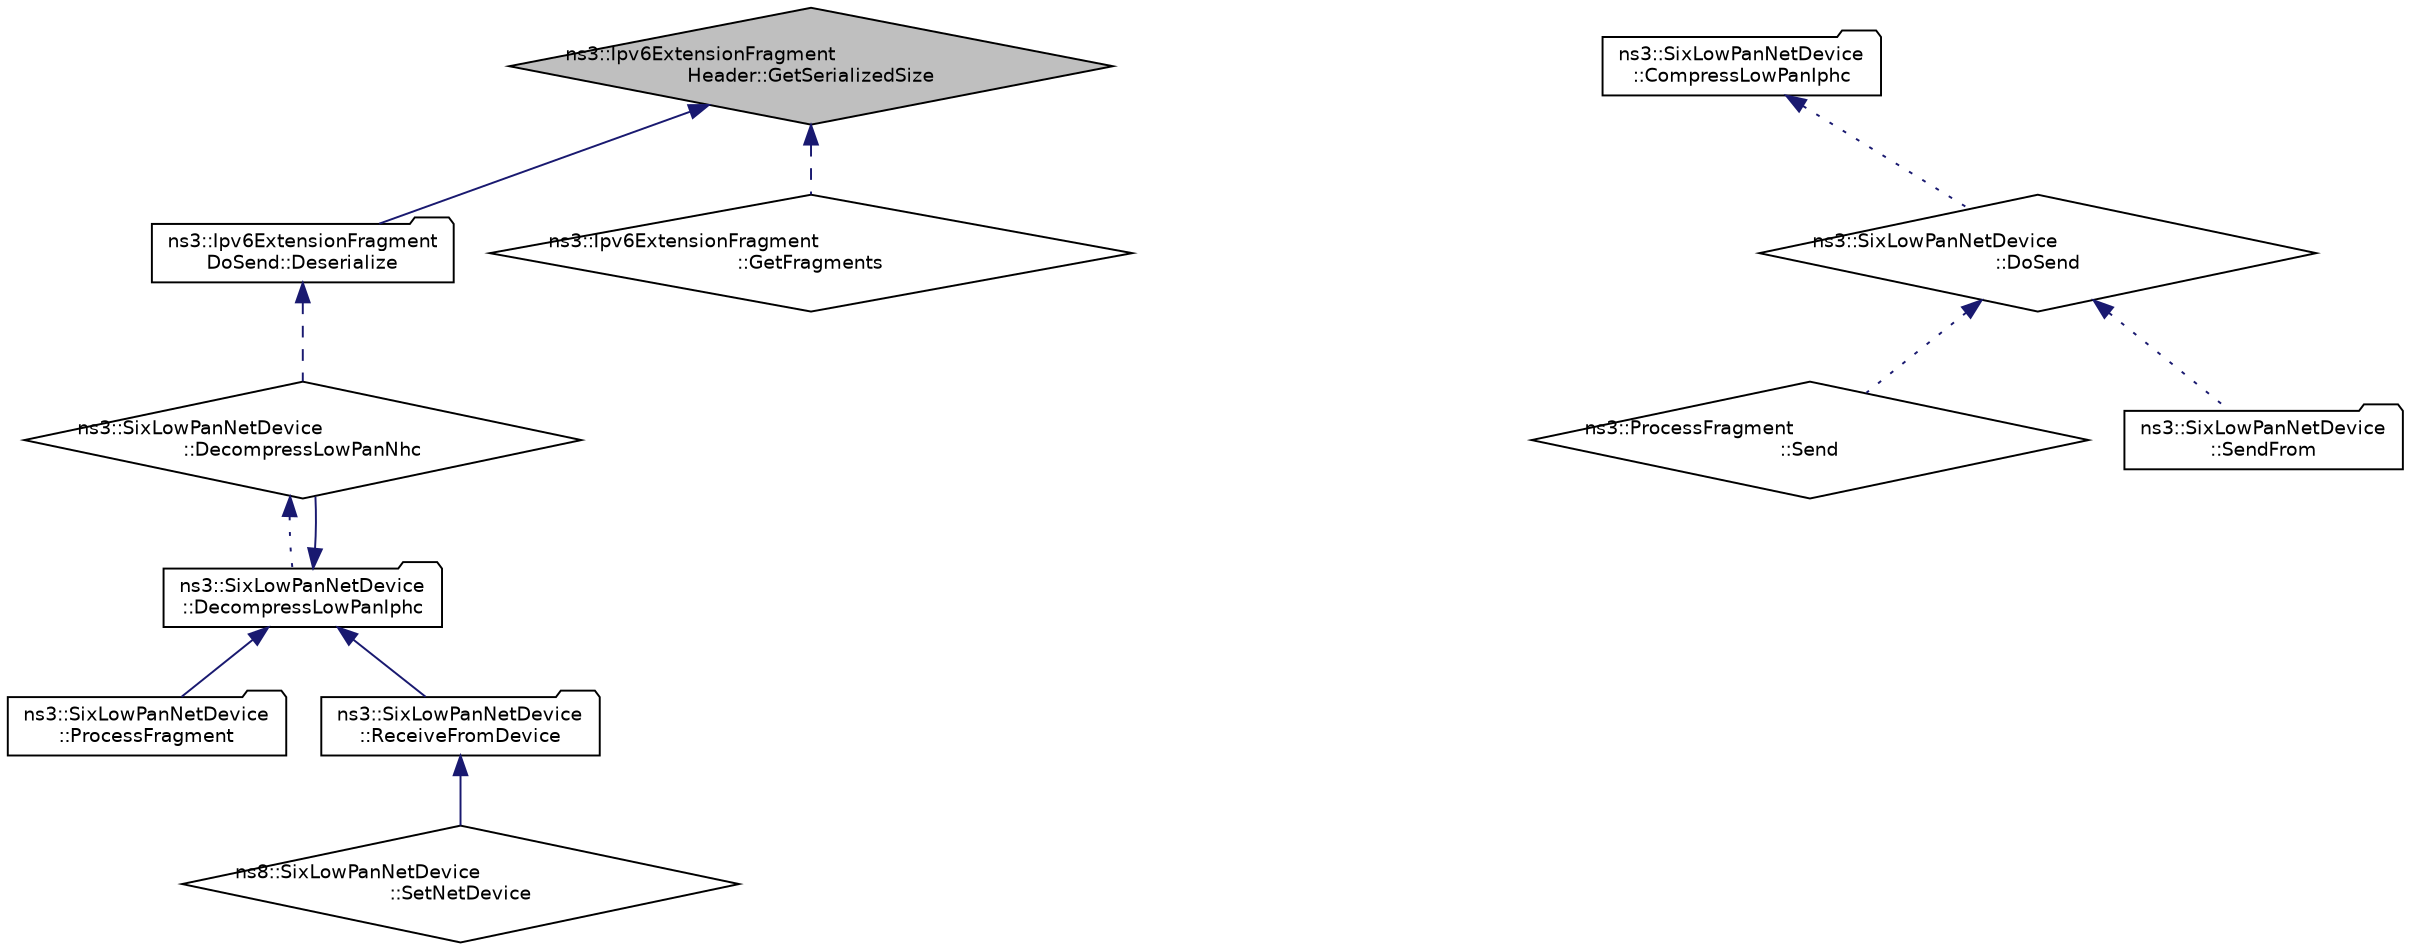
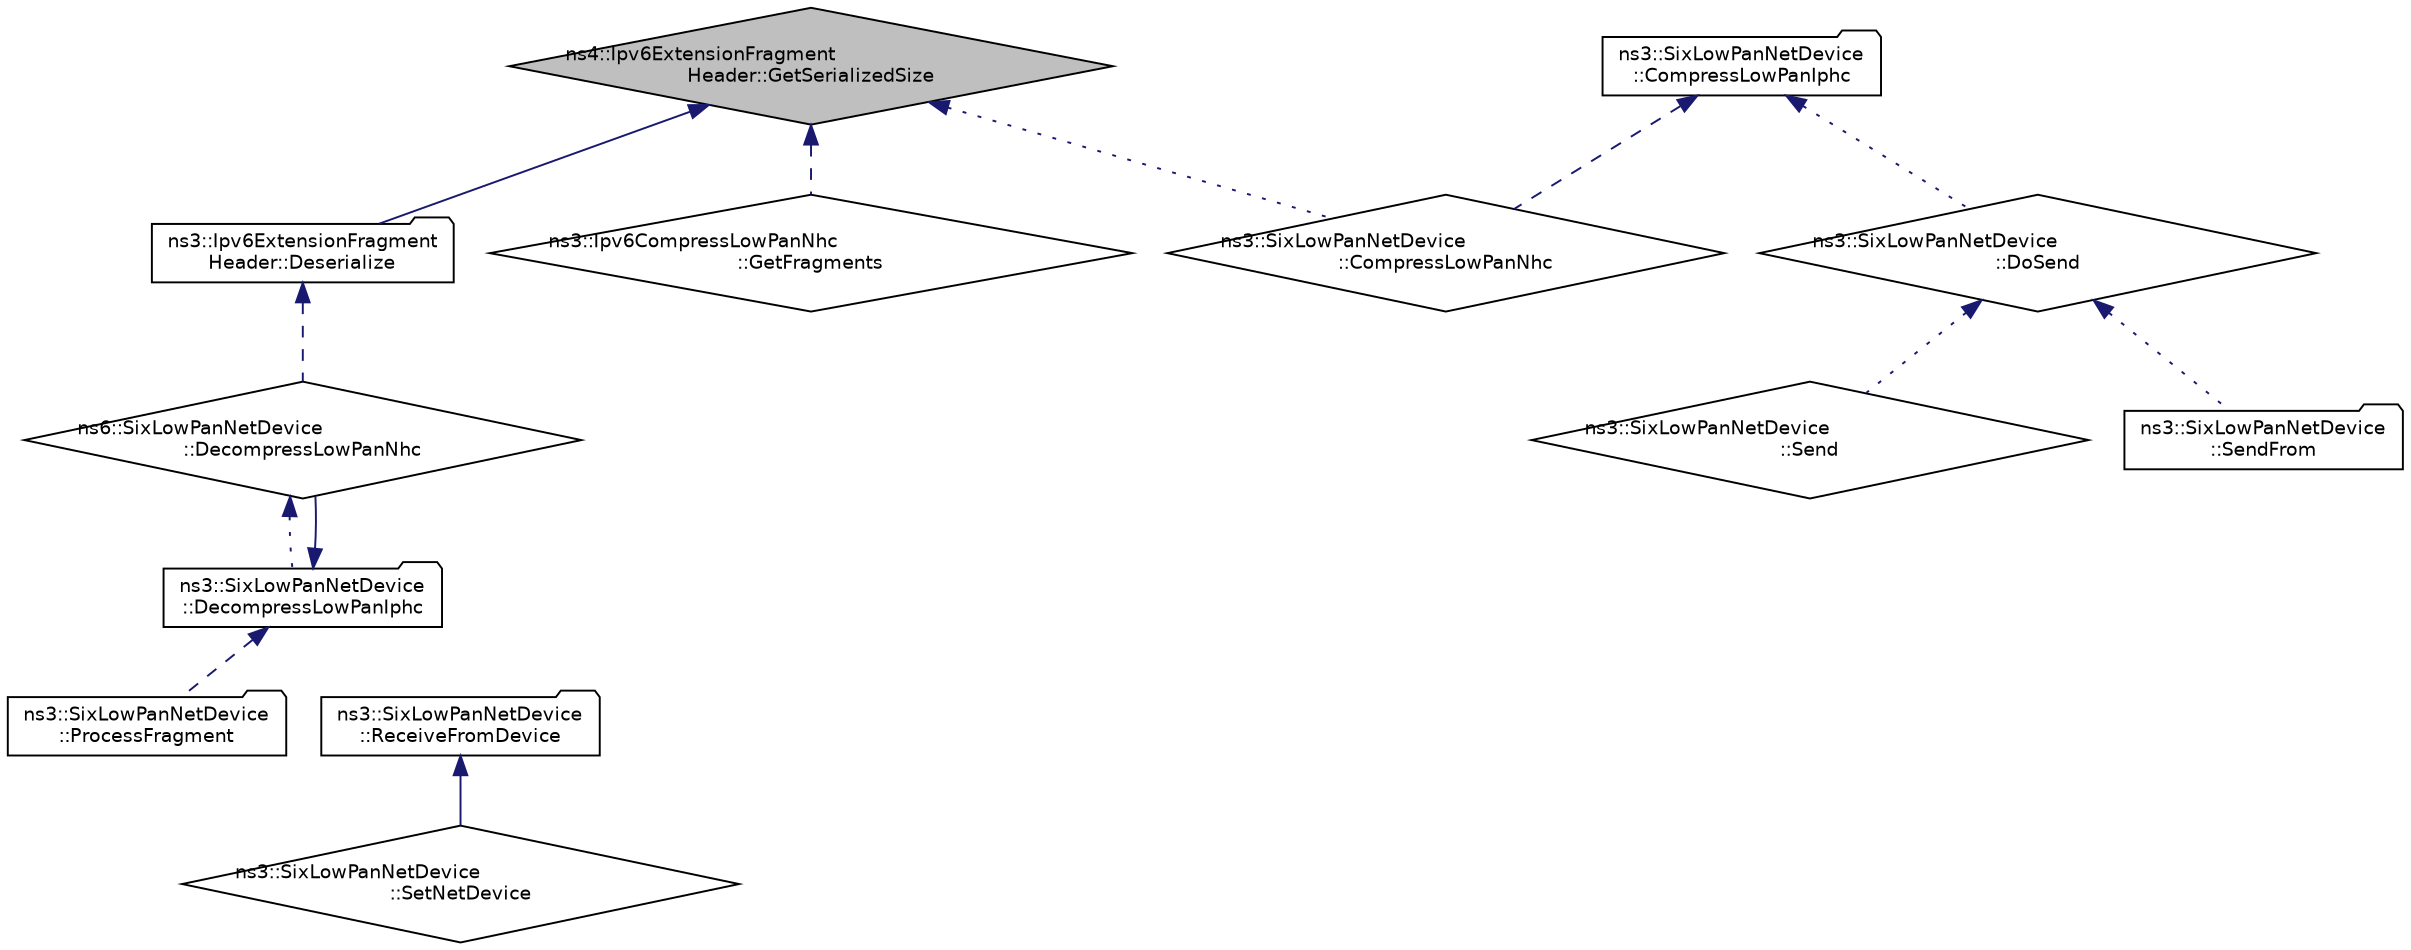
node "ns3::Ipv6ExtensionFragment Header::GetSerializedSize": label "ns3::Ipv6ExtensionFragment Header::GetSerializedSize" -> "ns4::Ipv6ExtensionFragment Header::GetSerializedSize"
node "ns3::Ipv6ExtensionFragment DoSend::Deserialize": label "ns3::Ipv6ExtensionFragment DoSend::Deserialize" -> "ns3::Ipv6ExtensionFragment Header::Deserialize"
node "ns3::Ipv6ExtensionFragment ::GetFragments": label "ns3::Ipv6ExtensionFragment ::GetFragments" -> "ns3::Ipv6CompressLowPanNhc ::GetFragments"
node "ns3::SixLowPanNetDevice ::CompressLowPanNhc": added
node "ns3::SixLowPanNetDevice ::DecompressLowPanNhc": label "ns3::SixLowPanNetDevice ::DecompressLowPanNhc" -> "ns6::SixLowPanNetDevice ::DecompressLowPanNhc"
node "ns3::ProcessFragment ::Send": label "ns3::ProcessFragment ::Send" -> "ns3::SixLowPanNetDevice ::Send"
edge "ns3::SixLowPanNetDevice ::ProcessFragment" -> "ns3::SixLowPanNetDevice ::DecompressLowPanIphc": style solid -> dashed
edge "ns3::SixLowPanNetDevice ::ReceiveFromDevice" -> "ns3::SixLowPanNetDevice ::DecompressLowPanIphc": removed
node "ns8::SixLowPanNetDevice ::SetNetDevice": label "ns8::SixLowPanNetDevice ::SetNetDevice" -> "ns3::SixLowPanNetDevice ::SetNetDevice"
